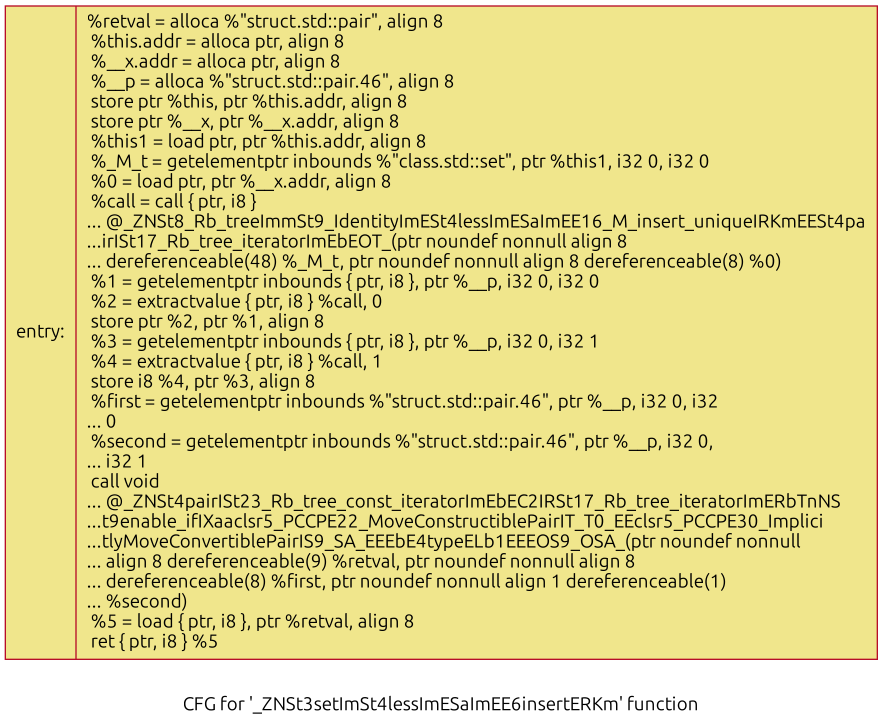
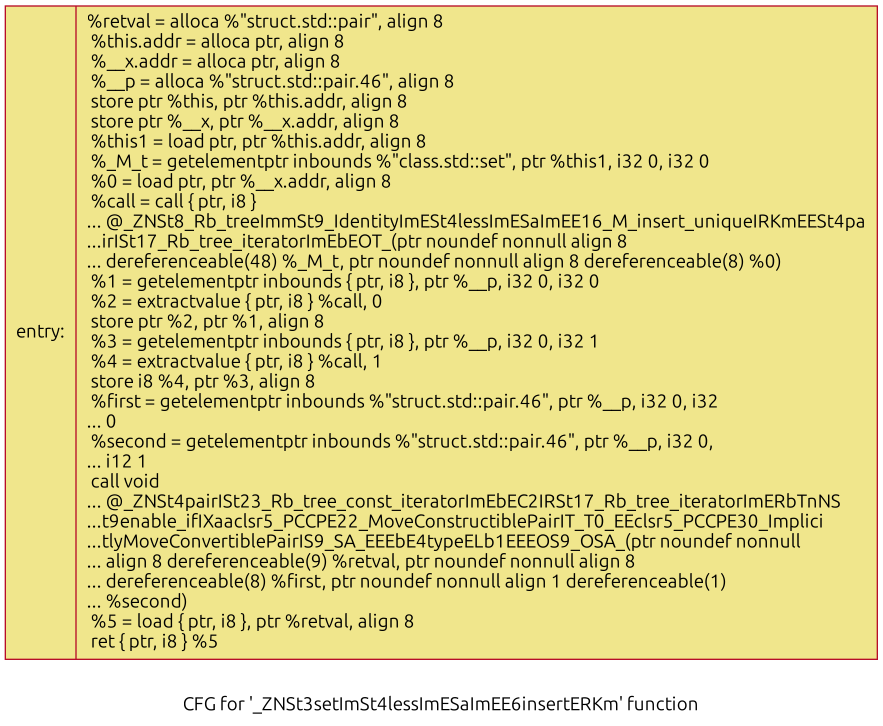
node "entry:": text "... i32 1" -> "... i12 1"
